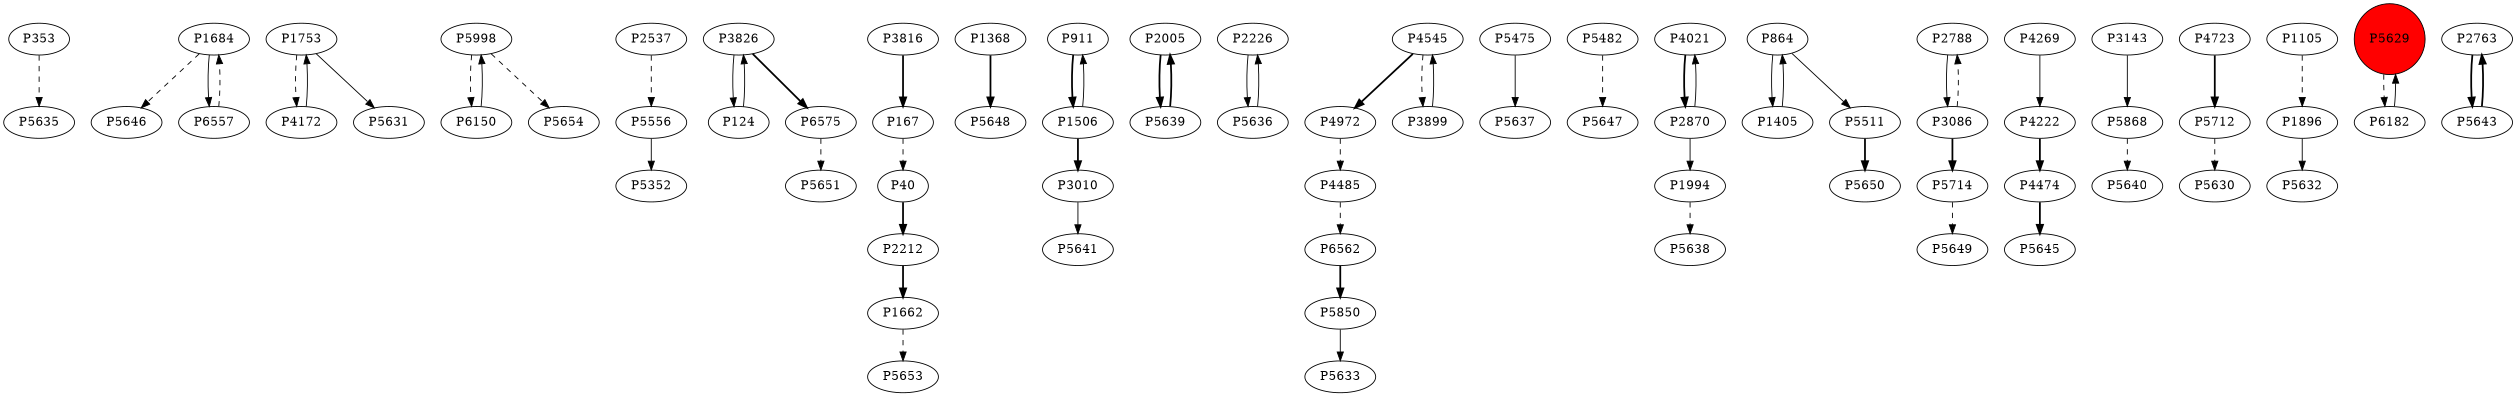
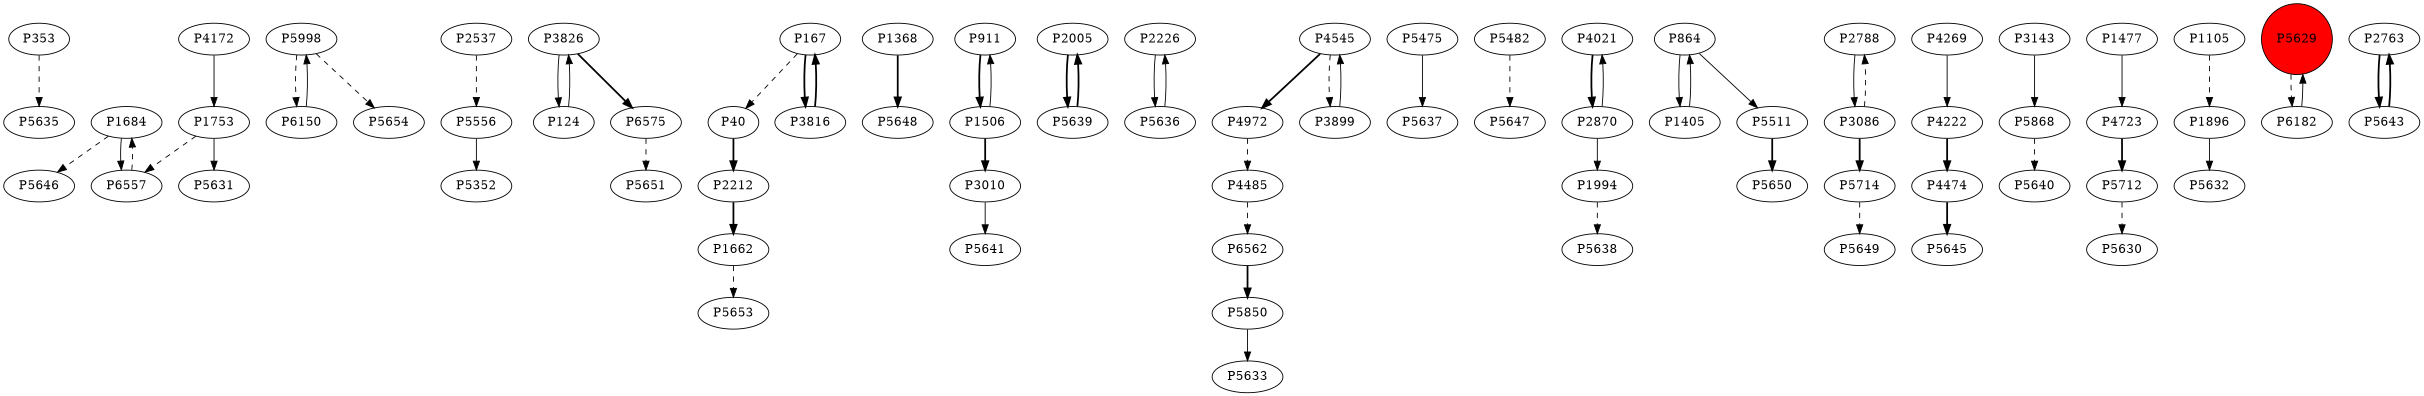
node "P1477": added
edge "P1753" -> "P4172": now "P1753" -> "P6557"
edge "P167" -> "P3816": added
